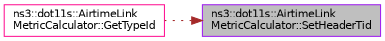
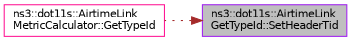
node "ns3::dot11s::AirtimeLink MetricCalculator::SetHeaderTid": label "ns3::dot11s::AirtimeLink MetricCalculator::SetHeaderTid" -> "ns3::dot11s::AirtimeLink GetTypeId::SetHeaderTid"
